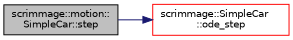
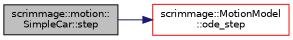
node "scrimmage::SimpleCar ::ode_step": label "scrimmage::SimpleCar ::ode_step" -> "scrimmage::MotionModel ::ode_step"
